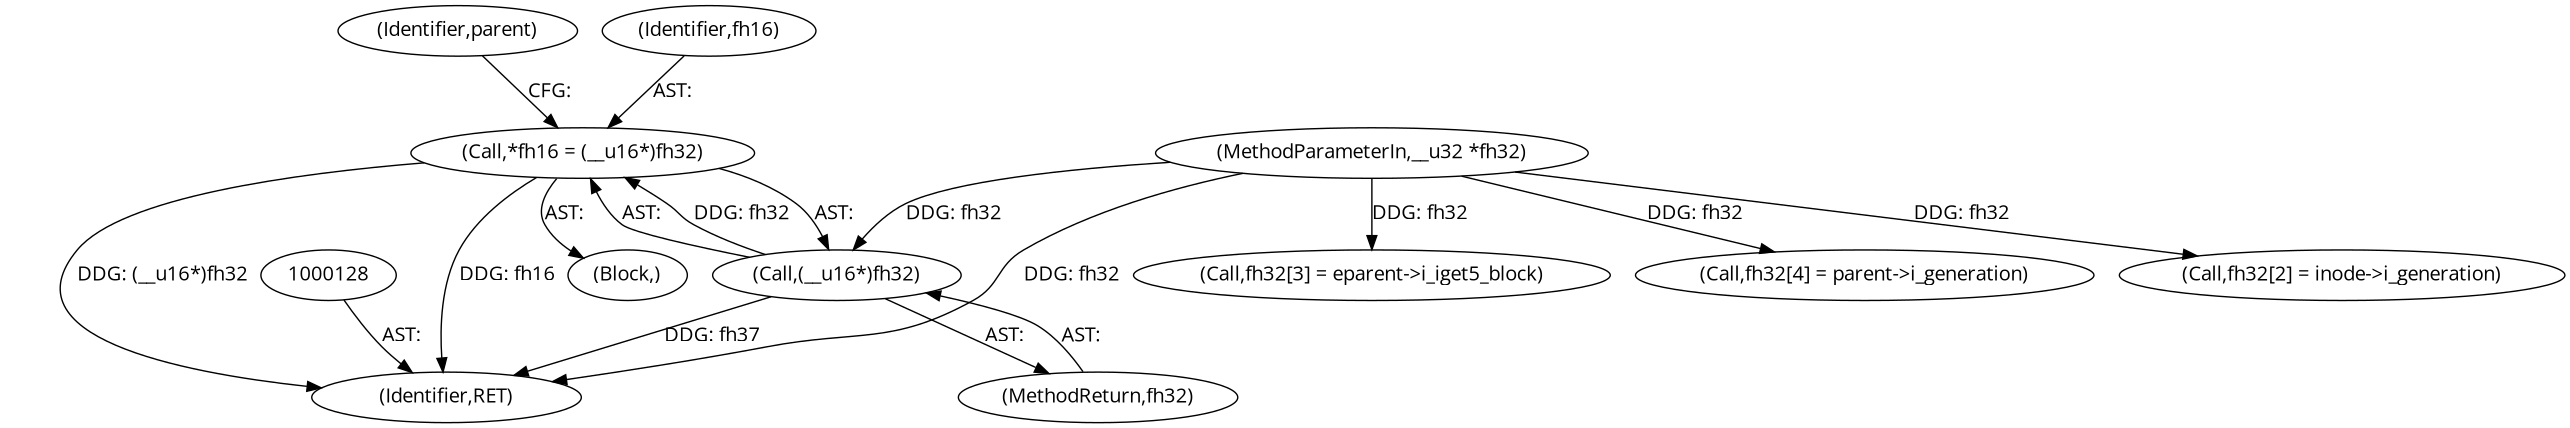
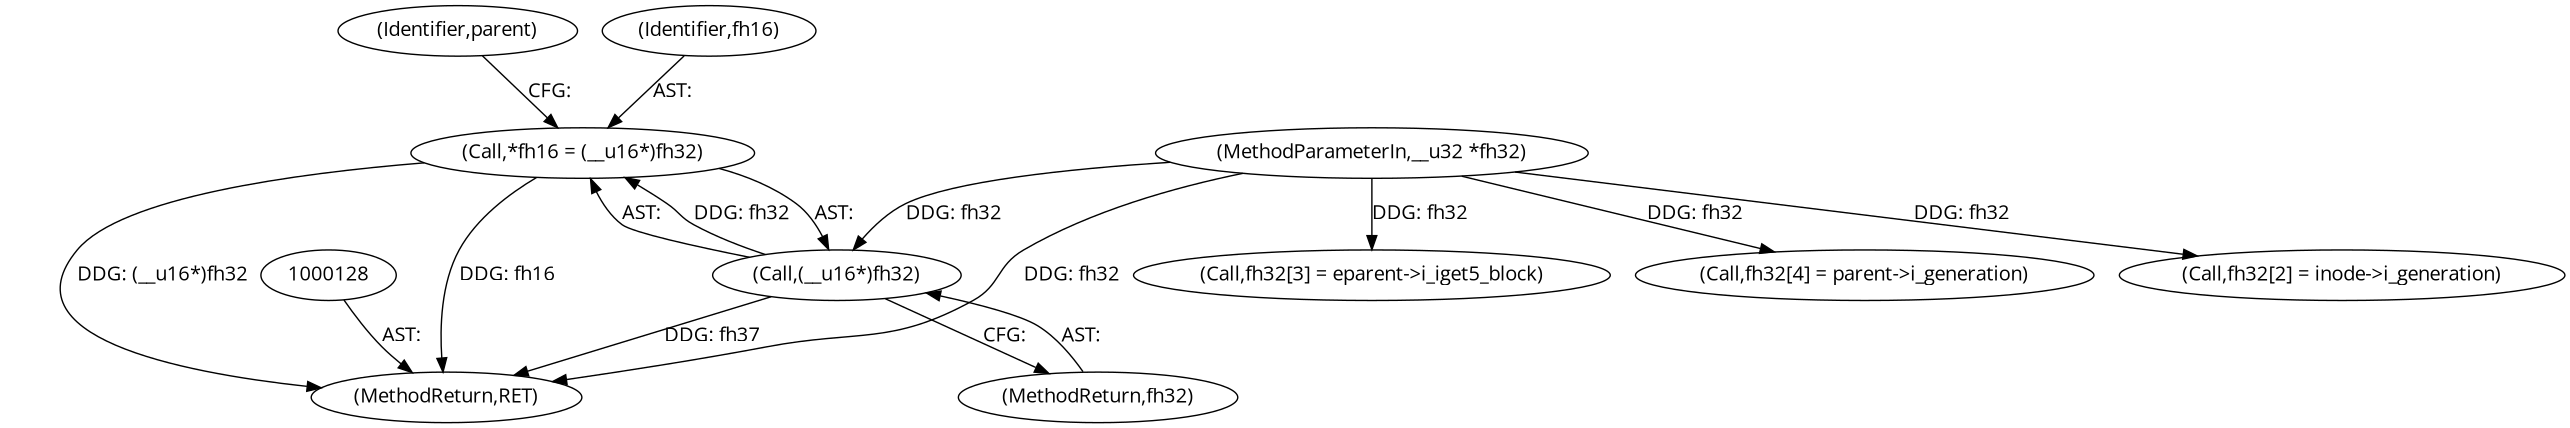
node "(Block,)": removed
edge "(Call,(__u16*)fh32)" -> "(MethodReturn,fh32)": label "AST: " -> "CFG: "
node "(Identifier,RET)": label "(Identifier,RET)" -> "(MethodReturn,RET)"
